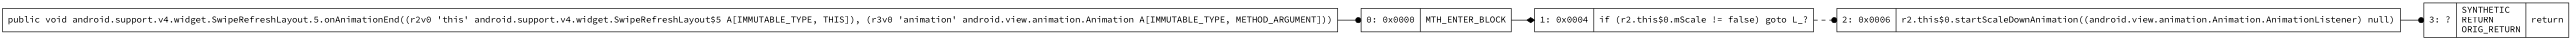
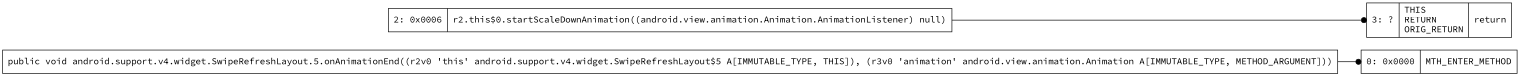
node "3: ?": text "SYNTHETIC" -> "THIS"
node "0: 0x0000": text "MTH_ENTER_BLOCK" -> "MTH_ENTER_METHOD"
node "1: 0x0004": removed
